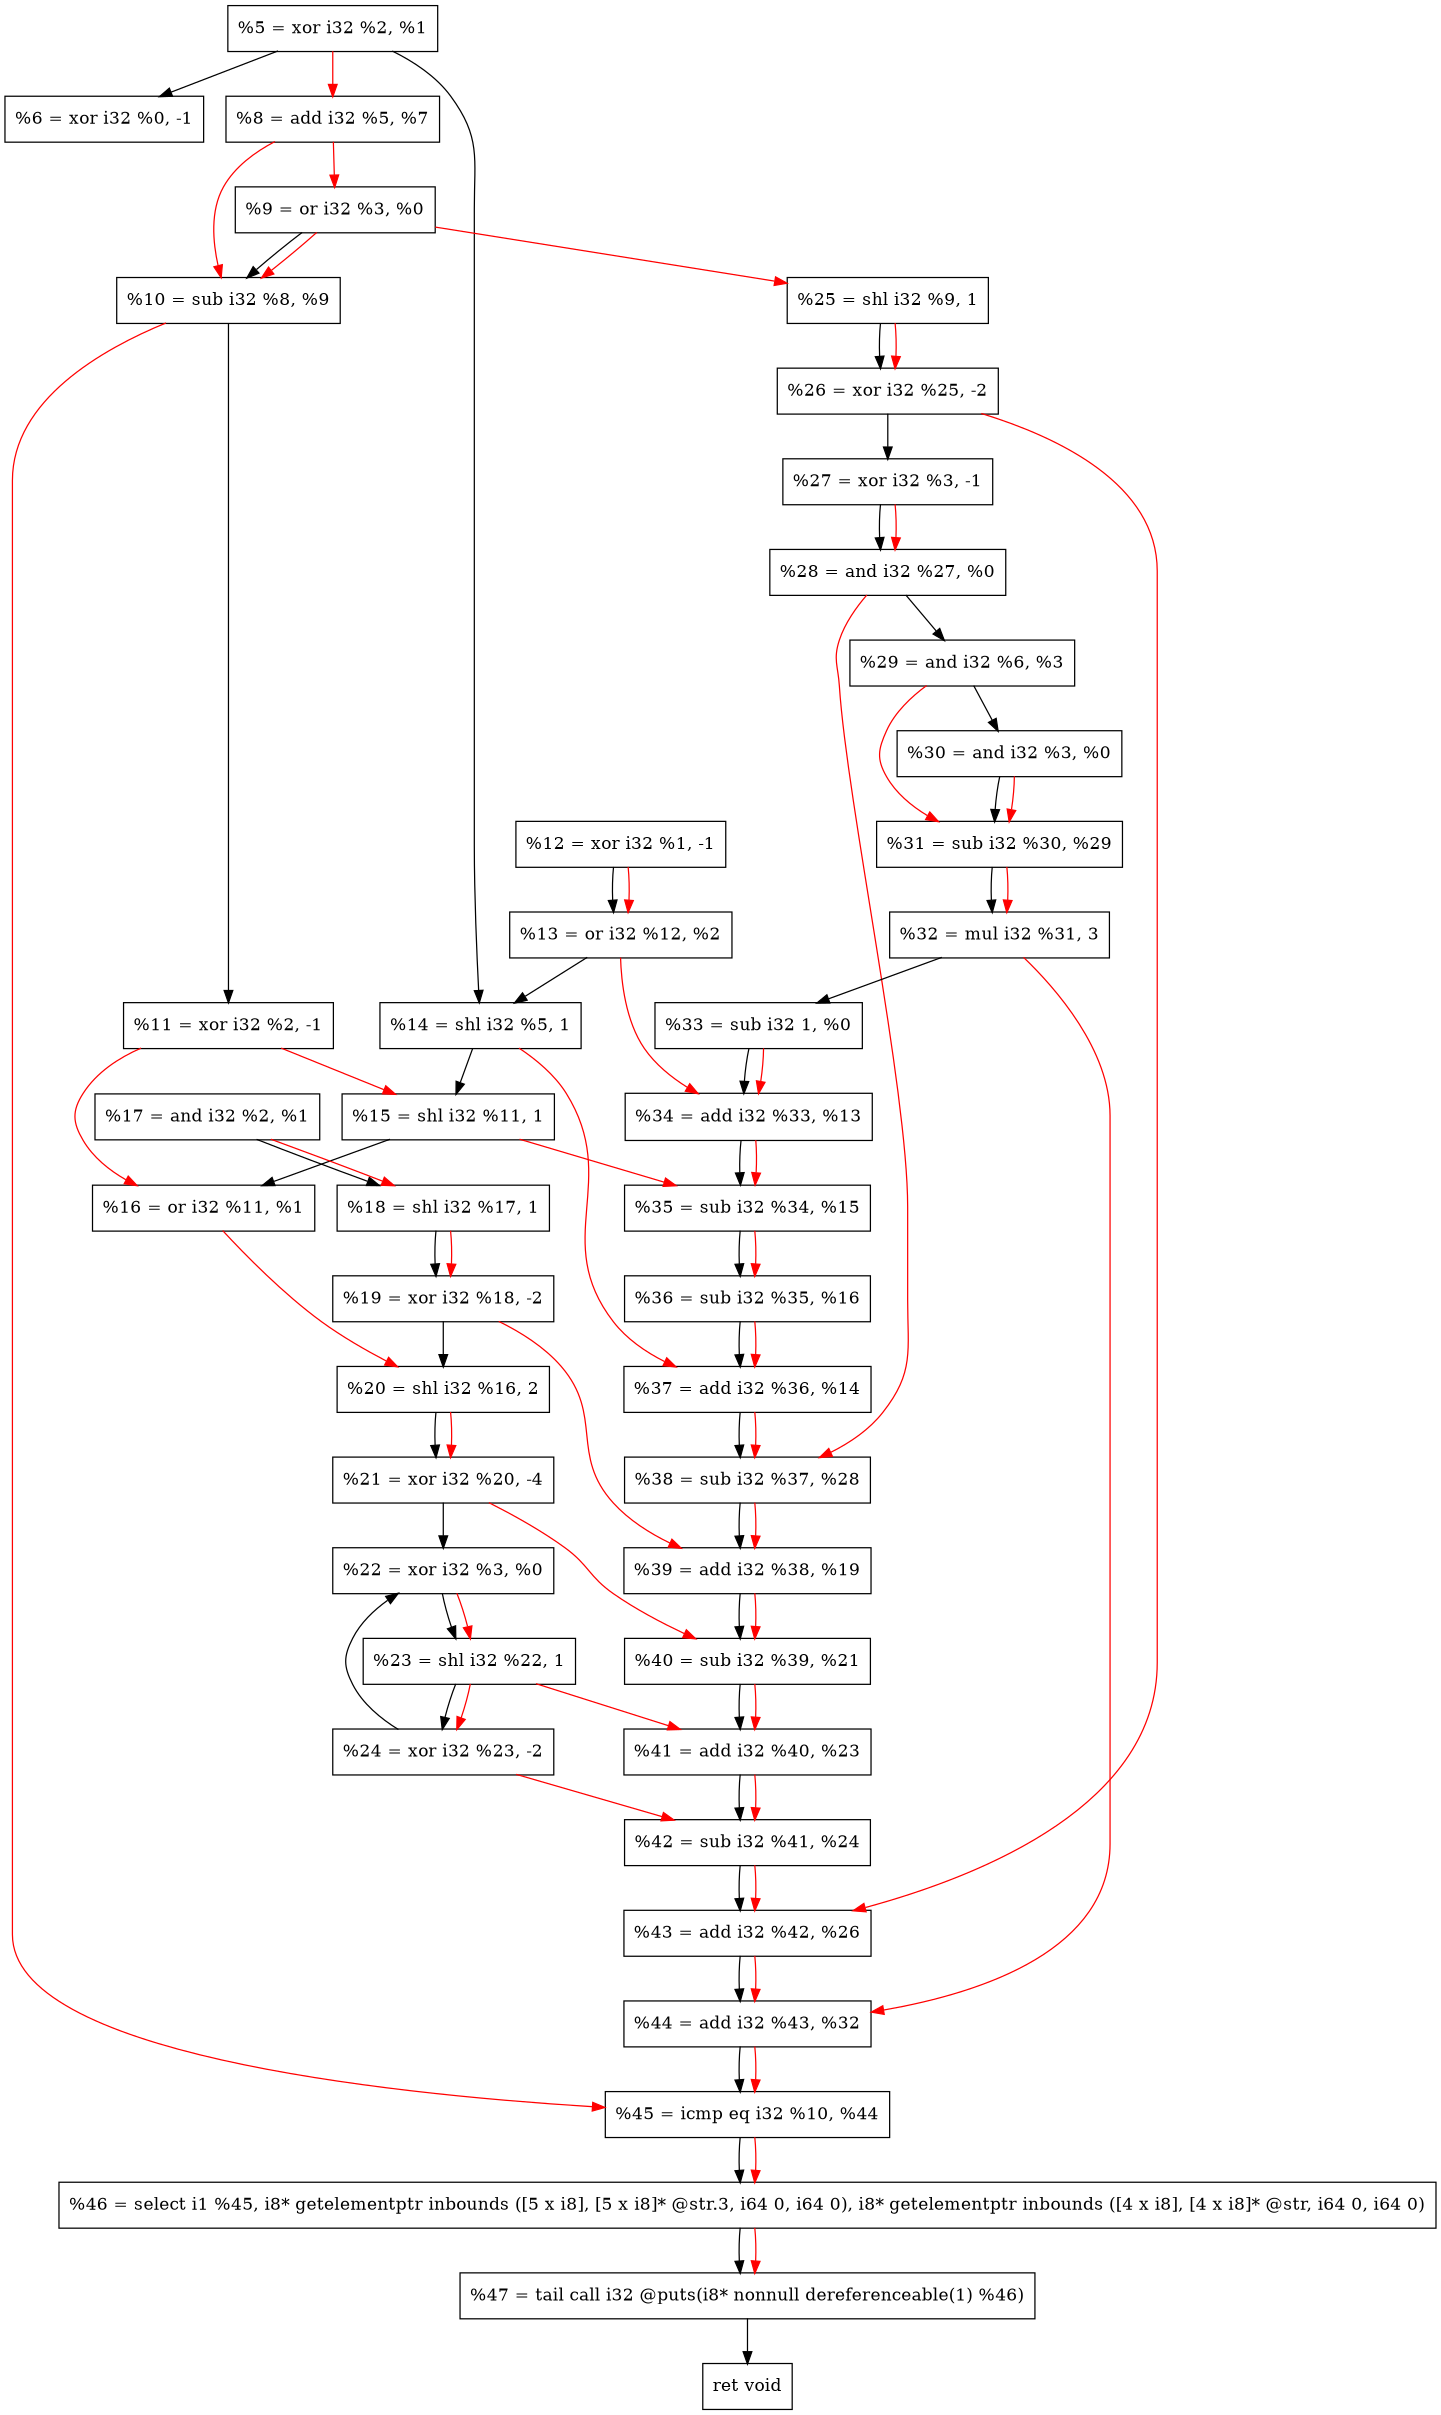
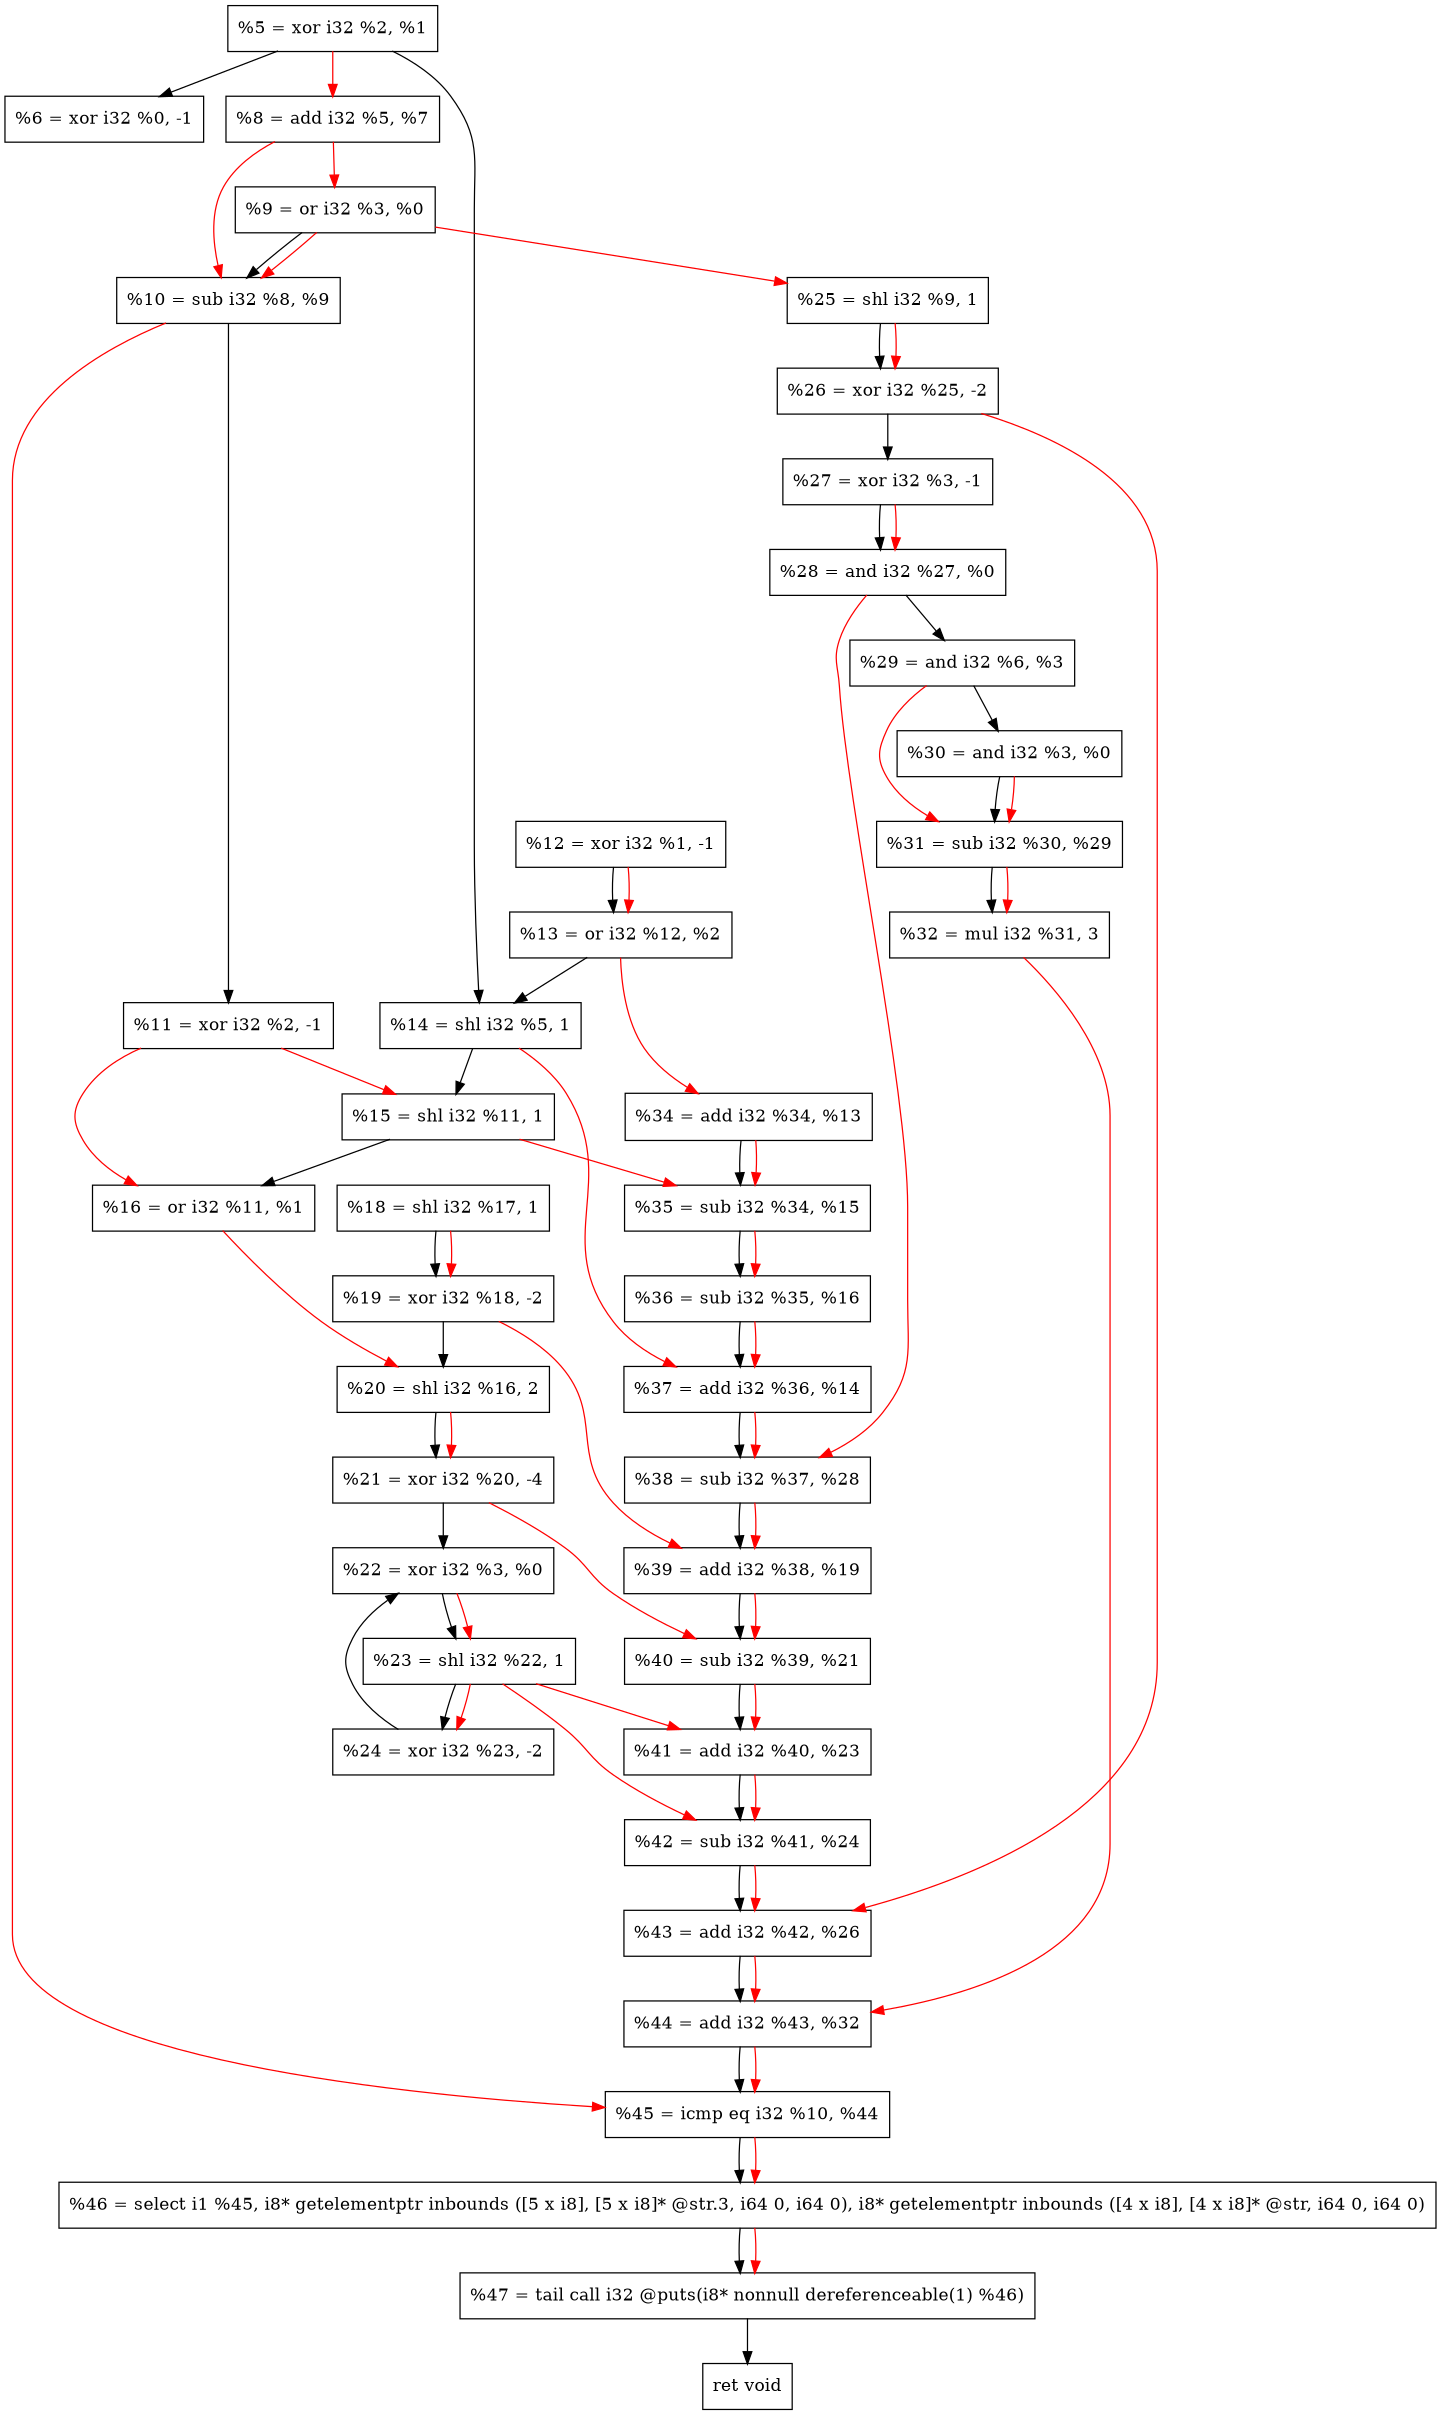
node "%33 = sub i32 1, %0": removed
node "%17 = and i32 %2, %1": removed
node "%34 = add i32 %33, %13": label "%34 = add i32 %33, %13" -> "%34 = add i32 %34, %13"
edge "%24 = xor i32 %23, -2" -> "%42 = sub i32 %41, %24": now "%23 = shl i32 %22, 1" -> "%42 = sub i32 %41, %24"
